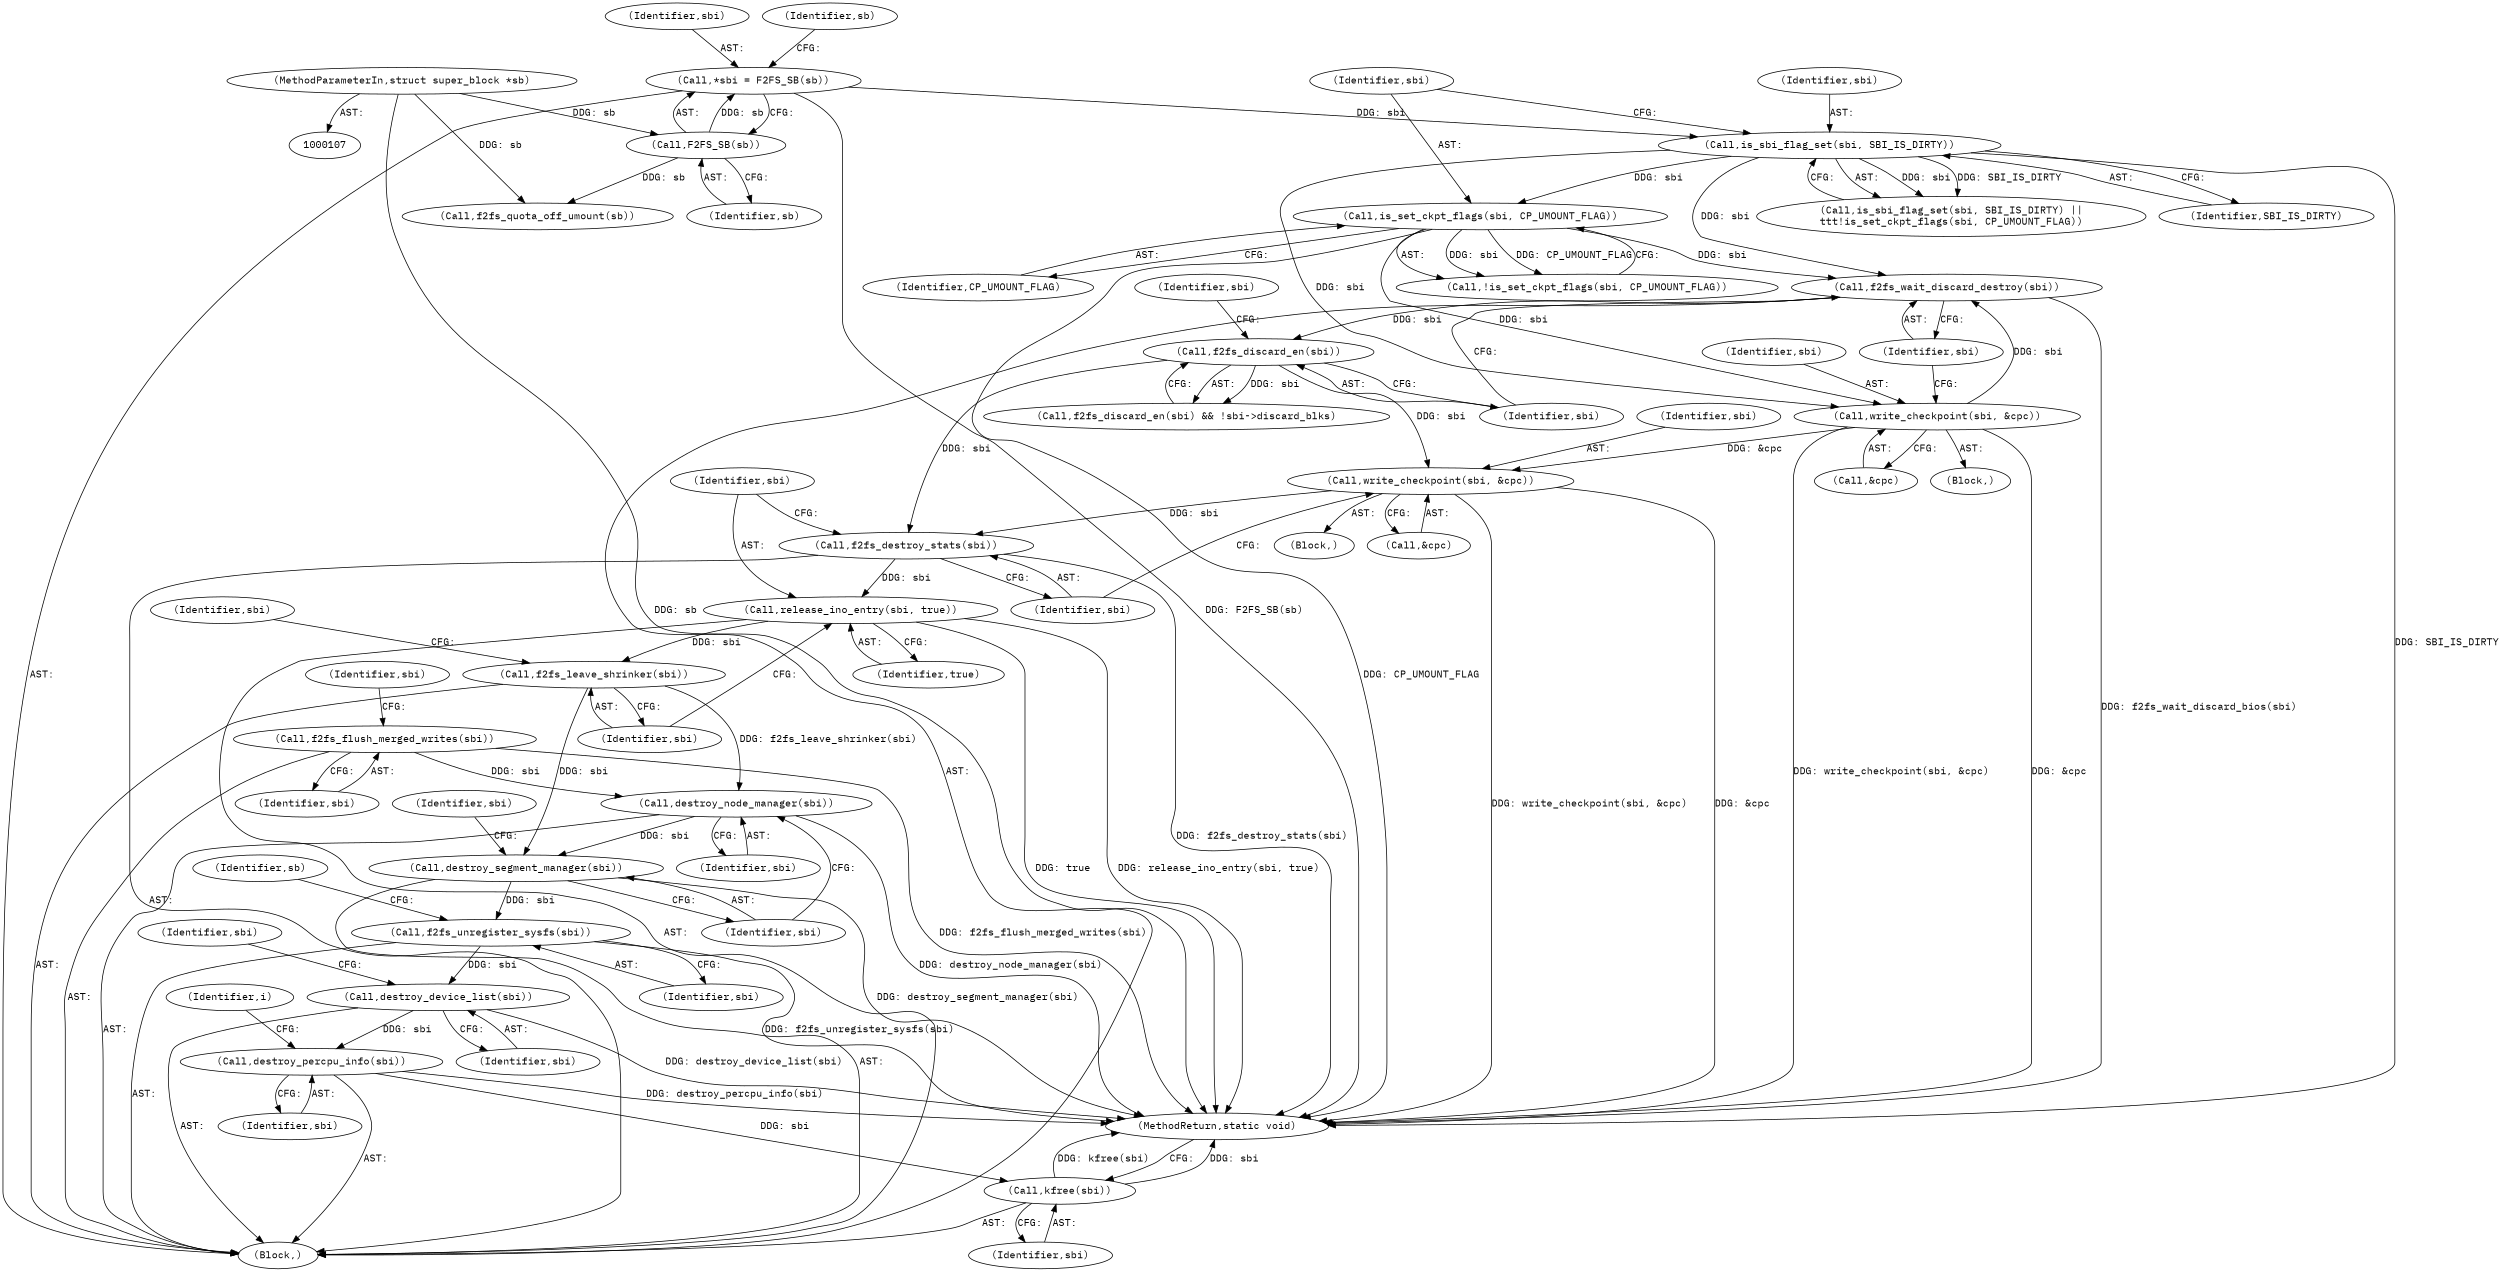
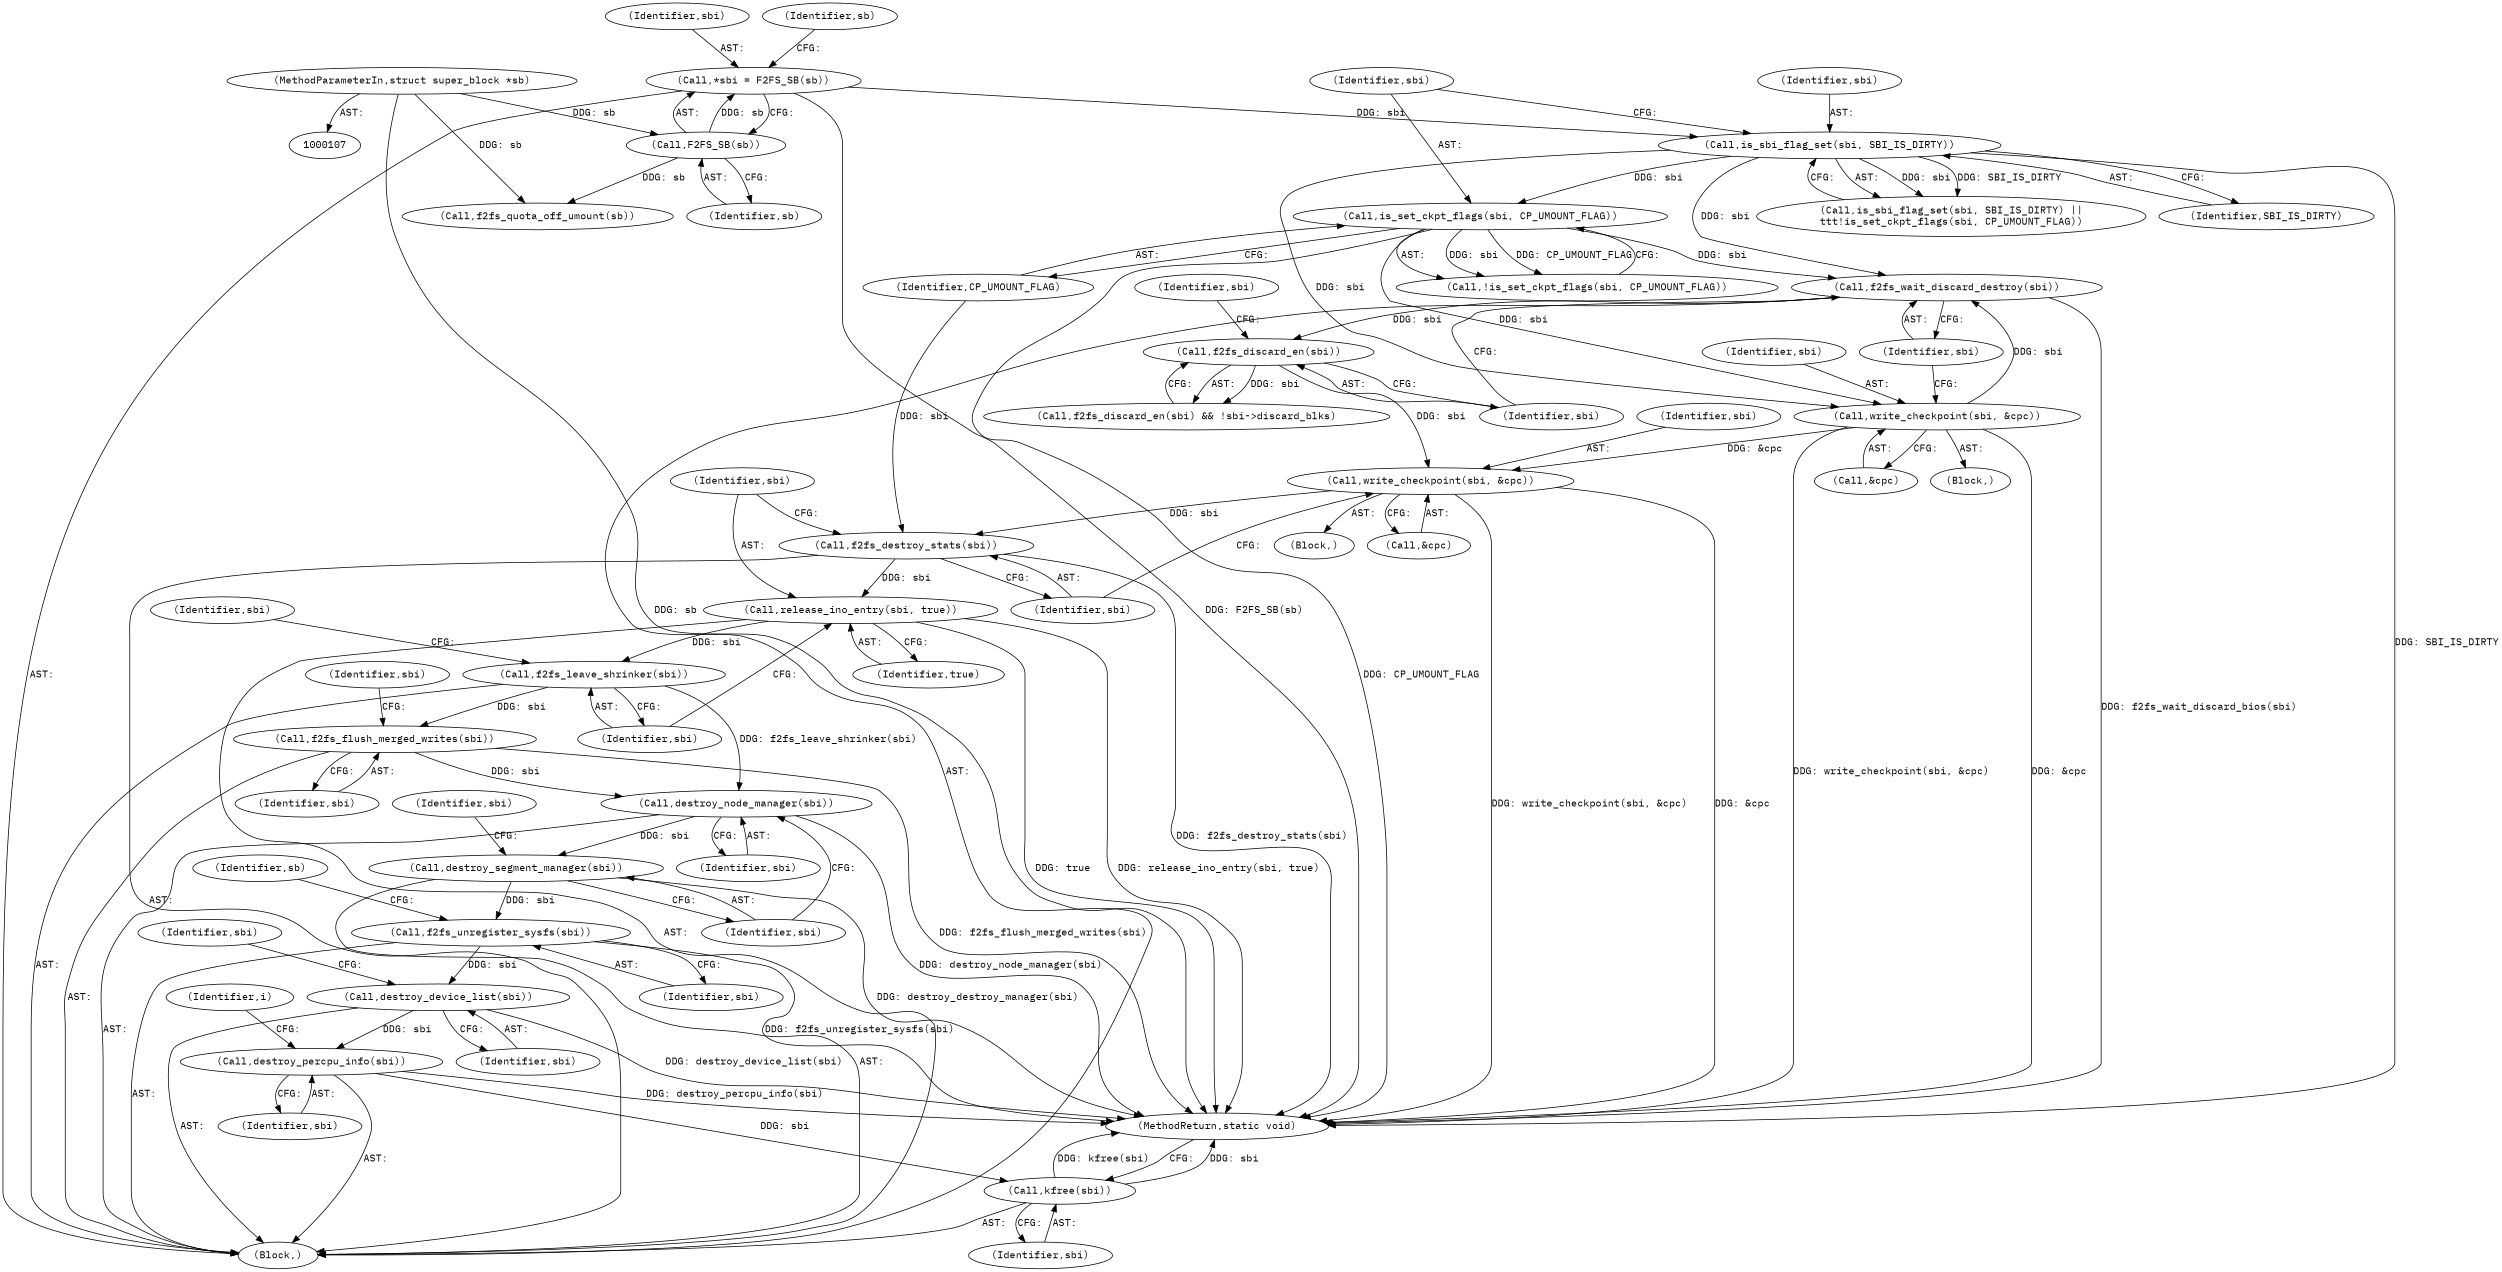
edge "(Call,f2fs_discard_en(sbi))" -> "(Call,f2fs_destroy_stats(sbi))": now "(Identifier,CP_UMOUNT_FLAG)" -> "(Call,f2fs_destroy_stats(sbi))"
edge "(Call,f2fs_leave_shrinker(sbi))" -> "(Call,destroy_segment_manager(sbi))": now "(Call,f2fs_leave_shrinker(sbi))" -> "(Call,f2fs_flush_merged_writes(sbi))"
edge "(Call,destroy_segment_manager(sbi))" -> "(MethodReturn,static void)": label "DDG: destroy_segment_manager(sbi)" -> "DDG: destroy_destroy_manager(sbi)"
